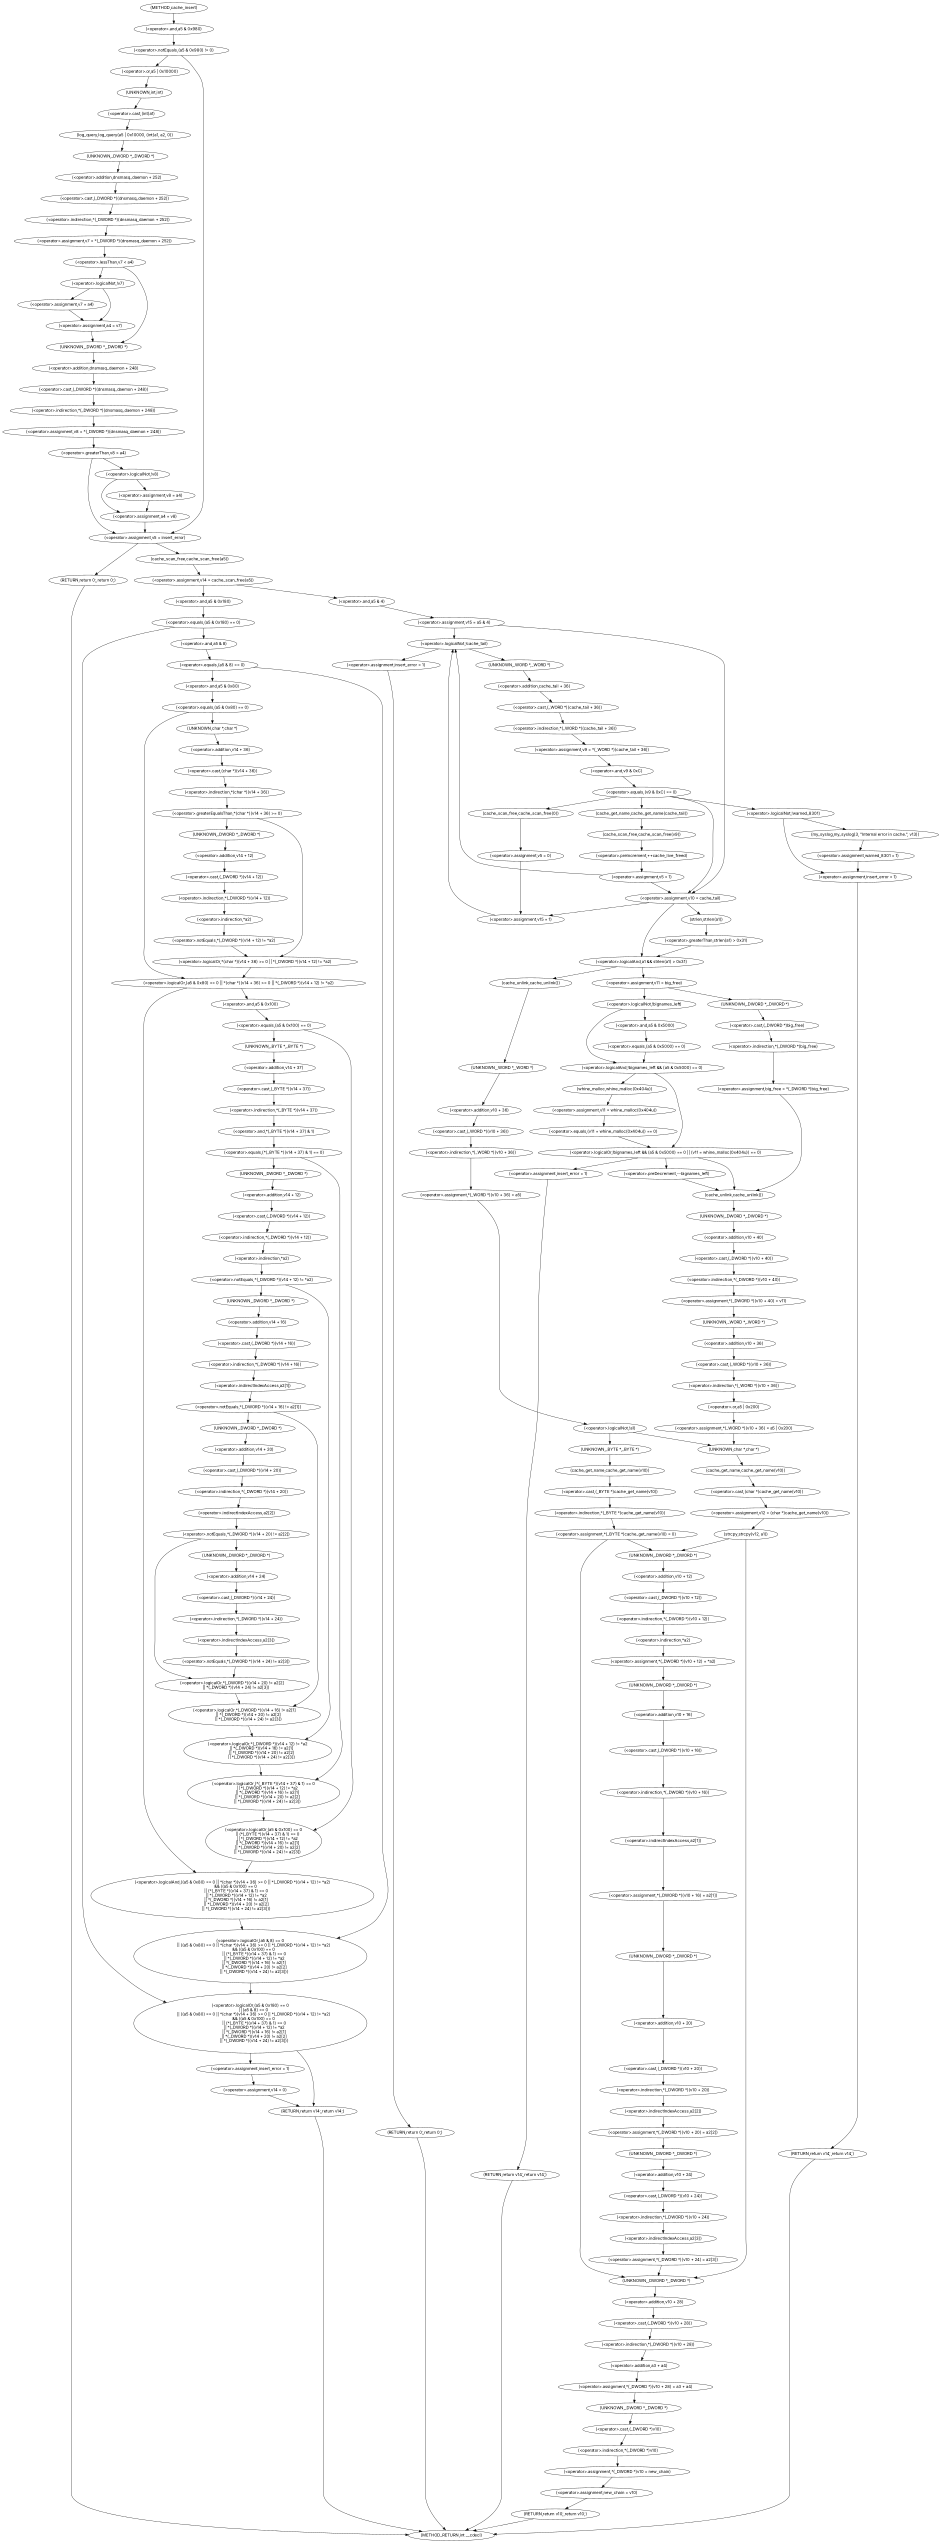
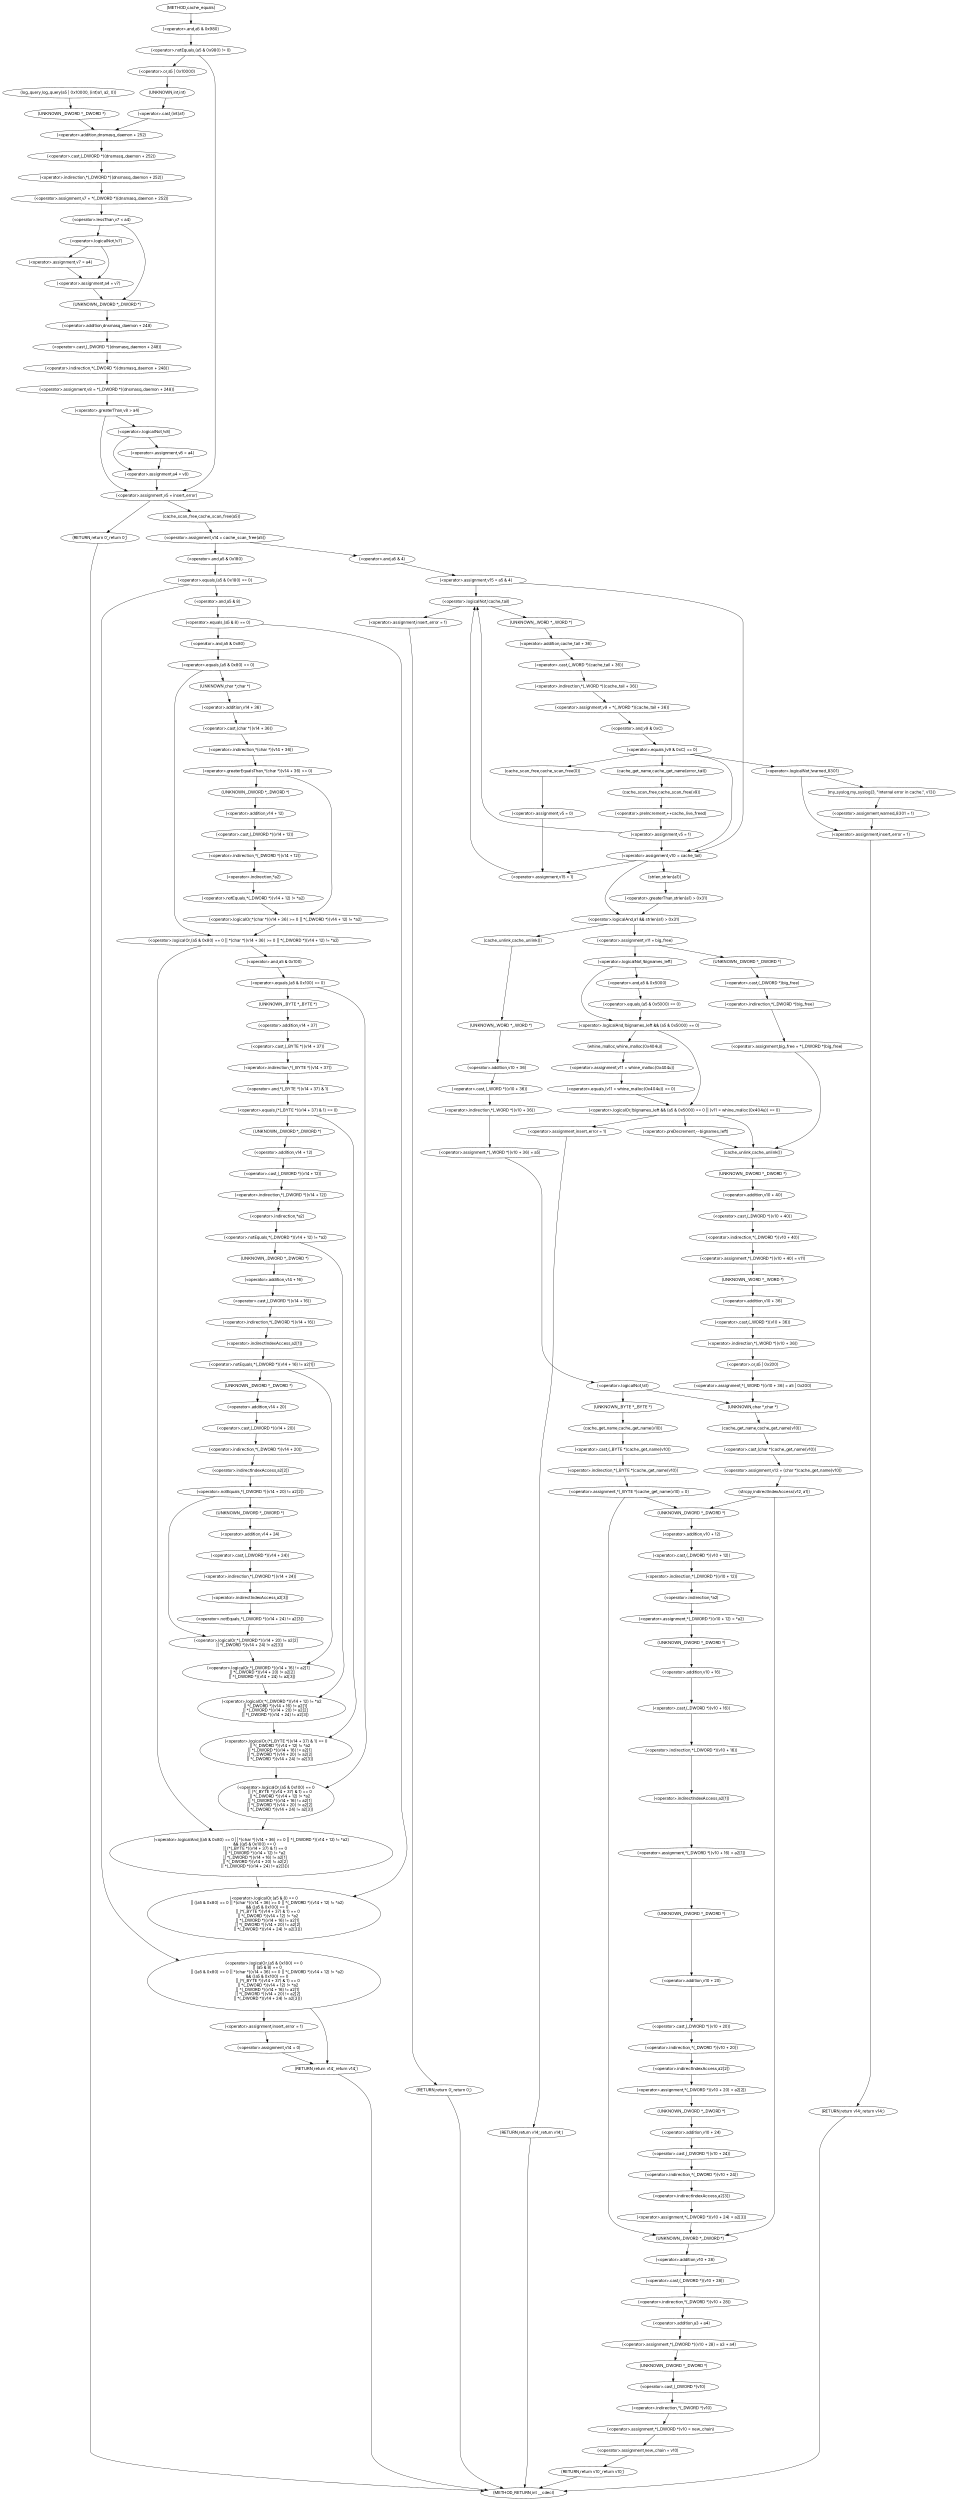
node "(METHOD,cache_insert)": label "(METHOD,cache_insert)" -> "(METHOD,cache_equals)"
edge "(<operator>.cast,(int)a1)" -> "(log_query,log_query(a5 | 0x10000, (int)a1, a2, 0))": now "(<operator>.cast,(int)a1)" -> "(<operator>.addition,dnsmasq_daemon + 252)"
node "(cache_get_name,cache_get_name(cache_tail))": label "(cache_get_name,cache_get_name(cache_tail))" -> "(cache_get_name,cache_get_name(error_tail))"
node "(strcpy,strcpy(v12, a1))": label "(strcpy,strcpy(v12, a1))" -> "(strcpy,indirectIndexAccess(v12, a1))"
